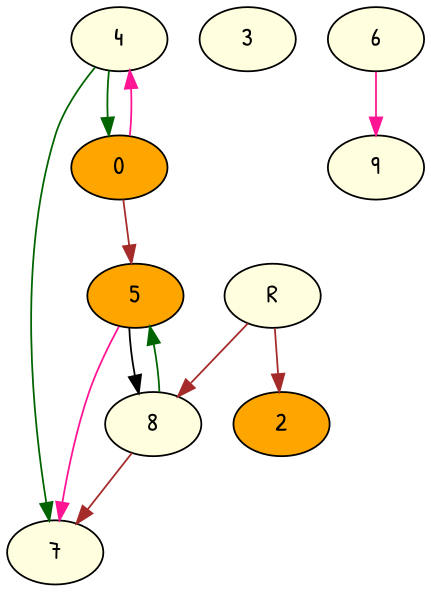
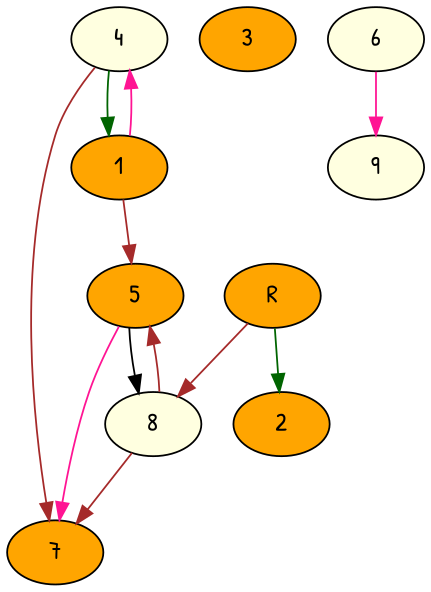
node "3": fillcolor lightyellow -> orange
node "0": label "0" -> "1"
edge "4" -> "7": color darkgreen -> brown
node "R": fillcolor lightyellow -> orange
edge "R" -> "2": color brown -> darkgreen
edge "8" -> "5": color darkgreen -> brown
node "7": fillcolor lightyellow -> orange
